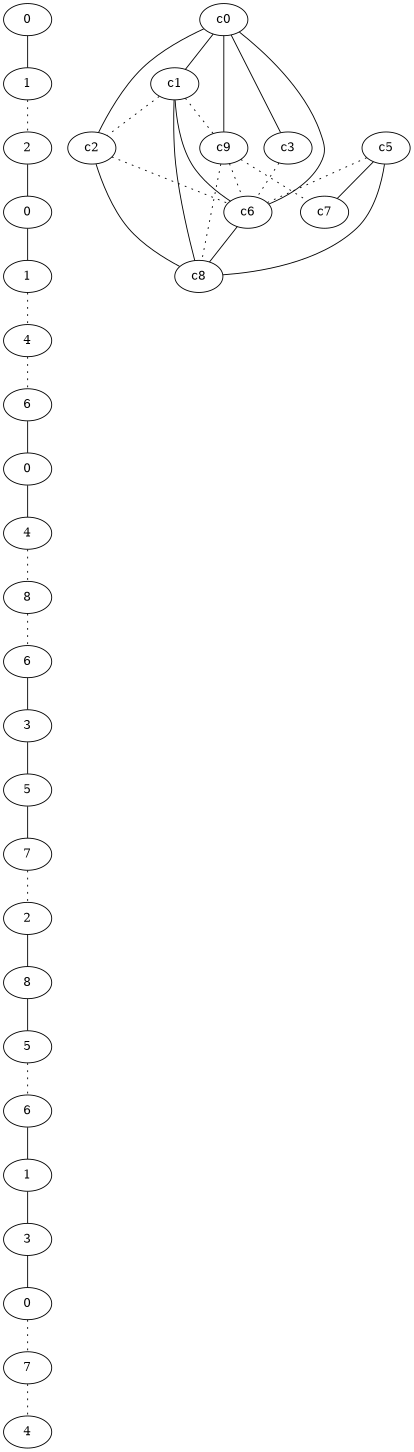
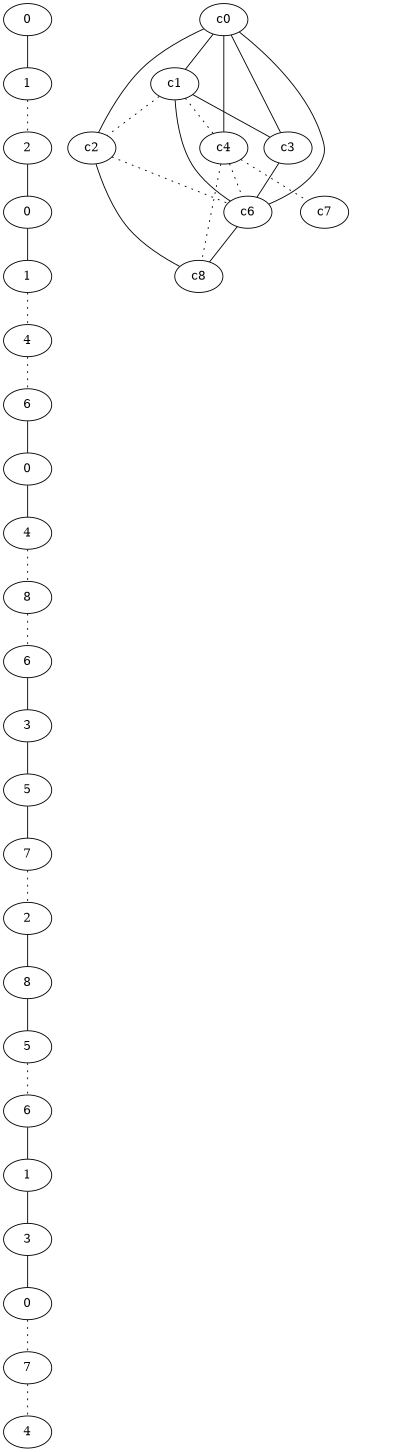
node "c9": label "c9" -> "c4"
node "c5": removed
edge "c1" -- "c8": now "c1" -- "c3"
edge "c3" -- "c6": style dotted -> solid
